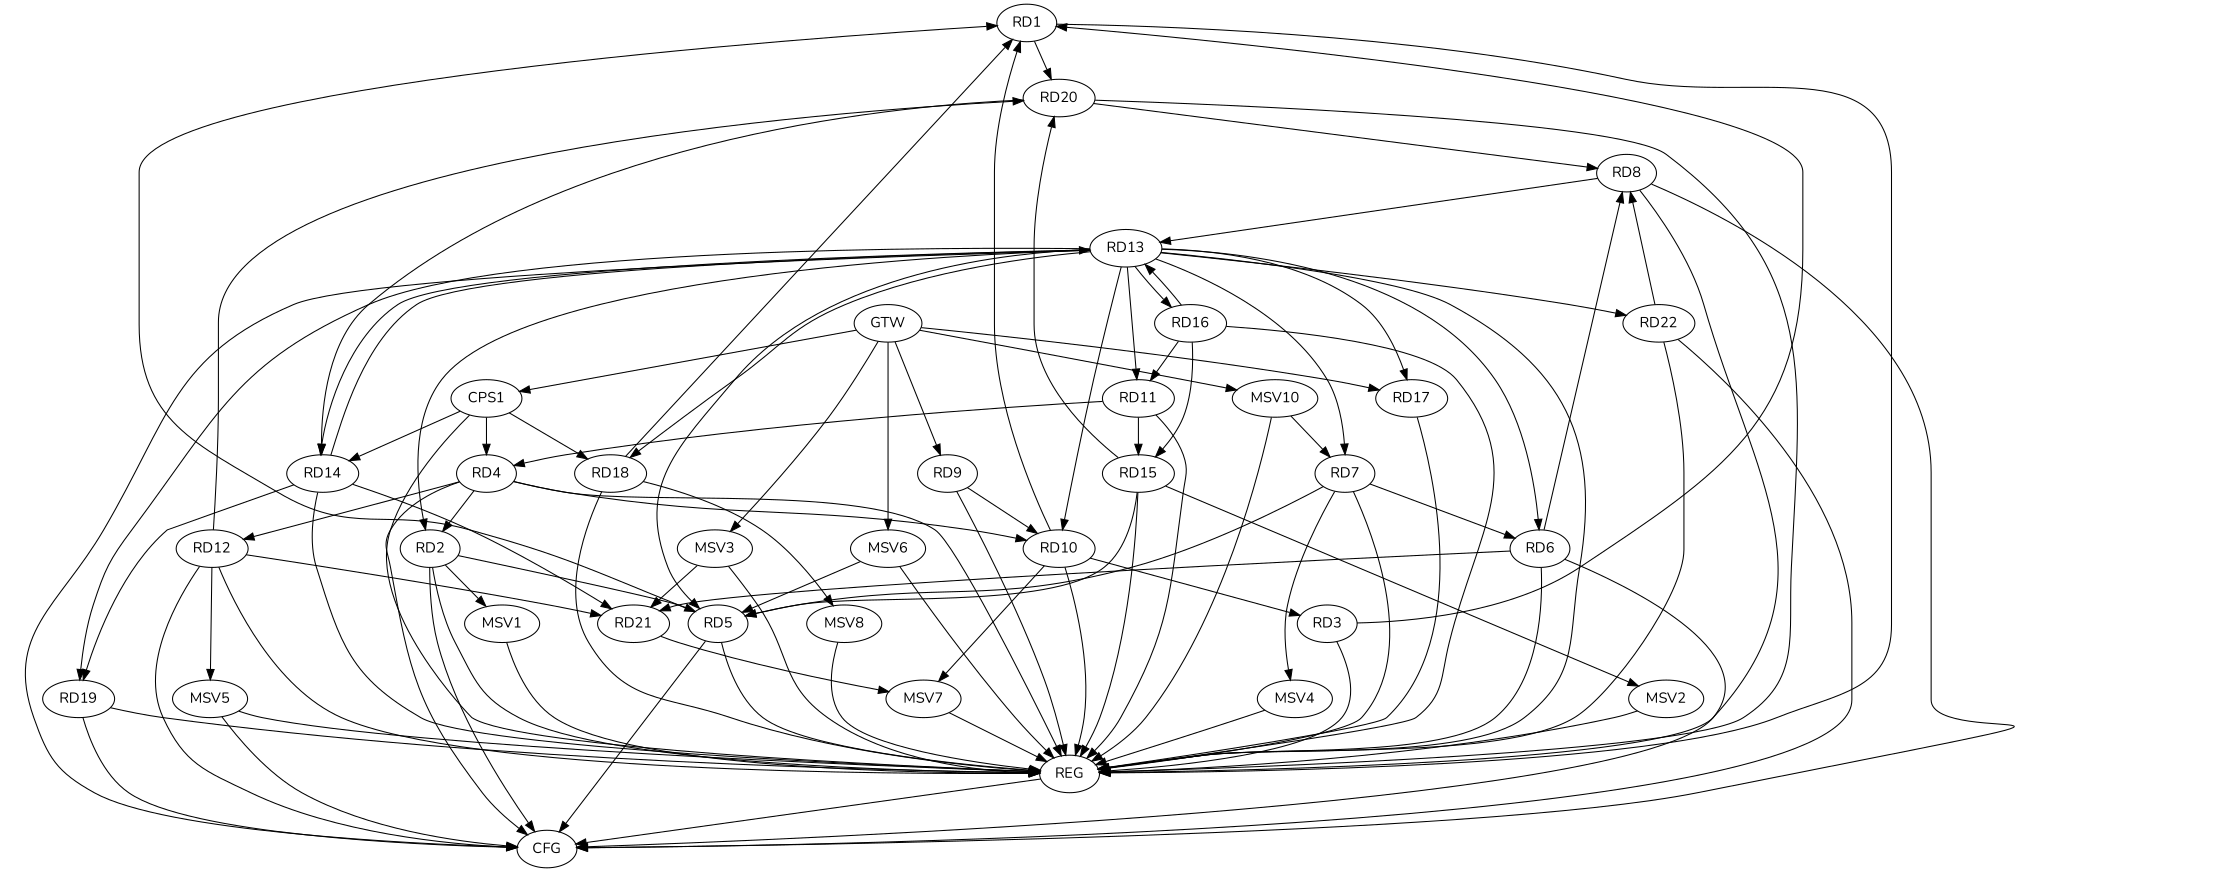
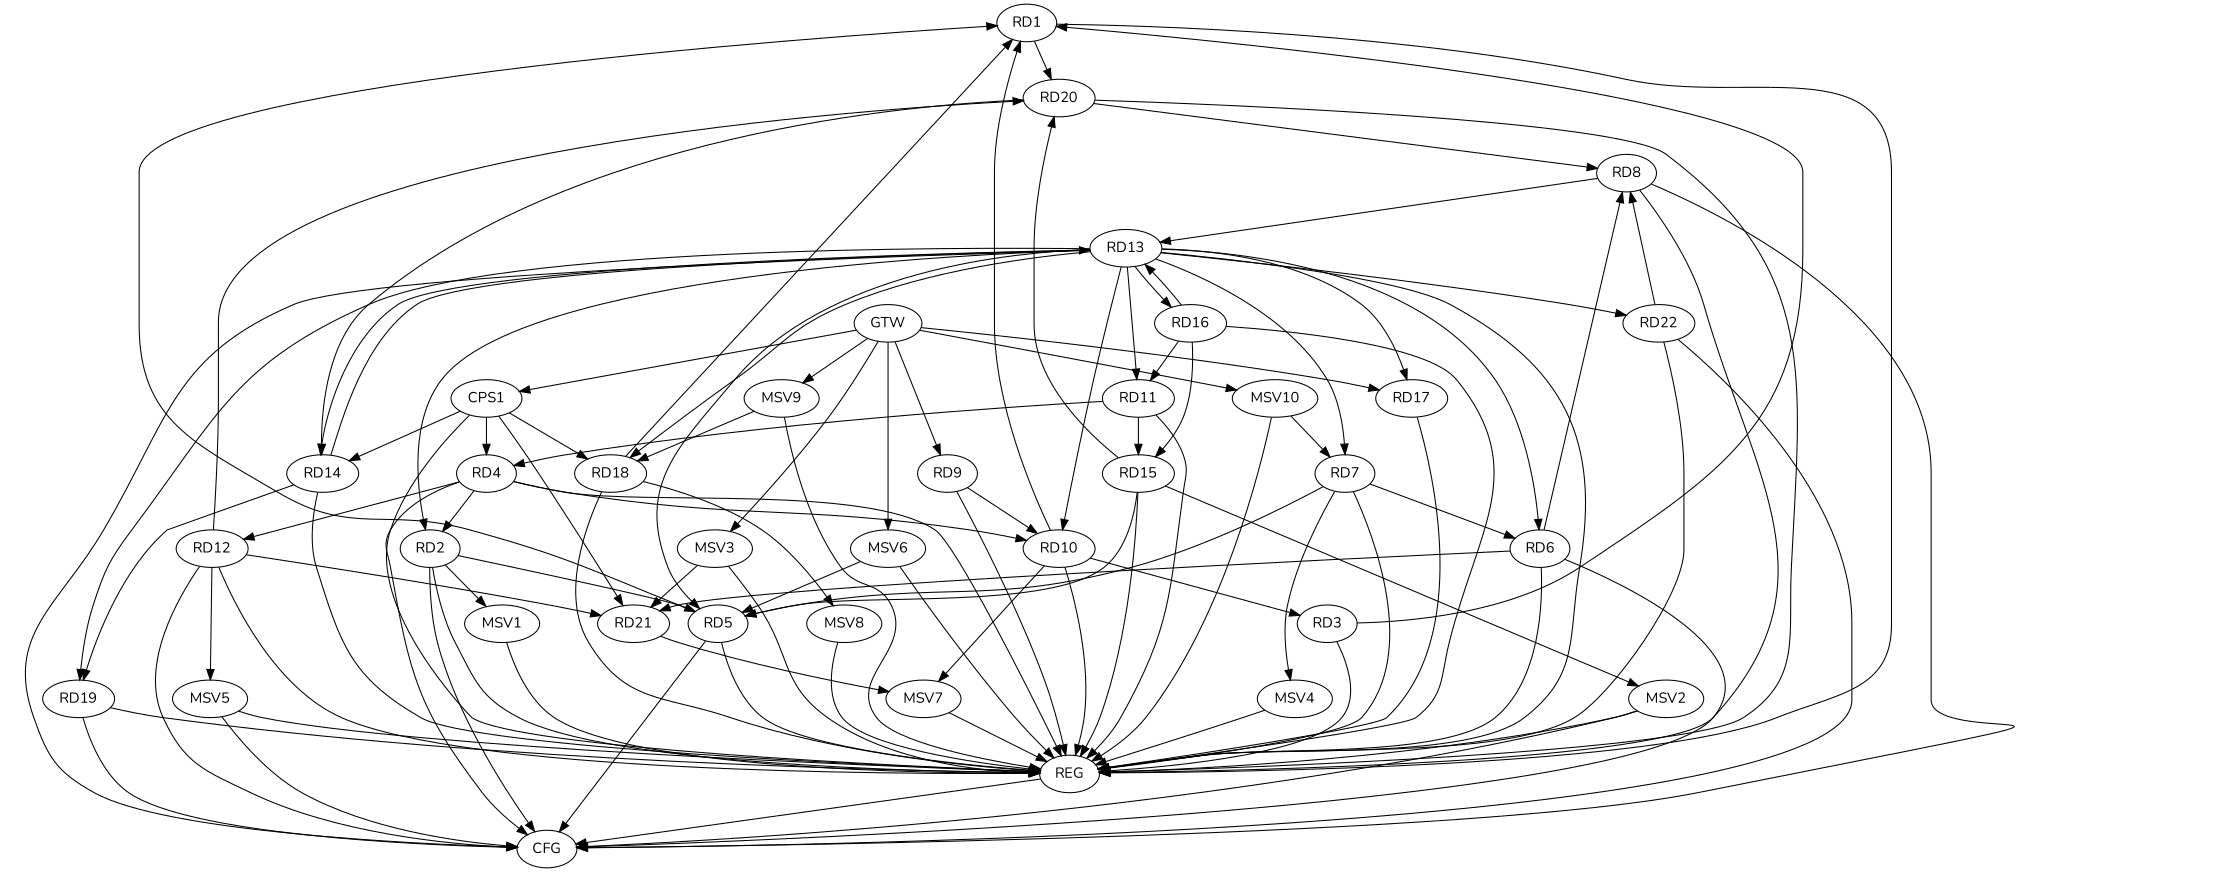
node "MSV9": added
edge "RD14" -> "RD21": now "CPS1" -> "RD21"
edge "MSV2" -> "CFG": added
